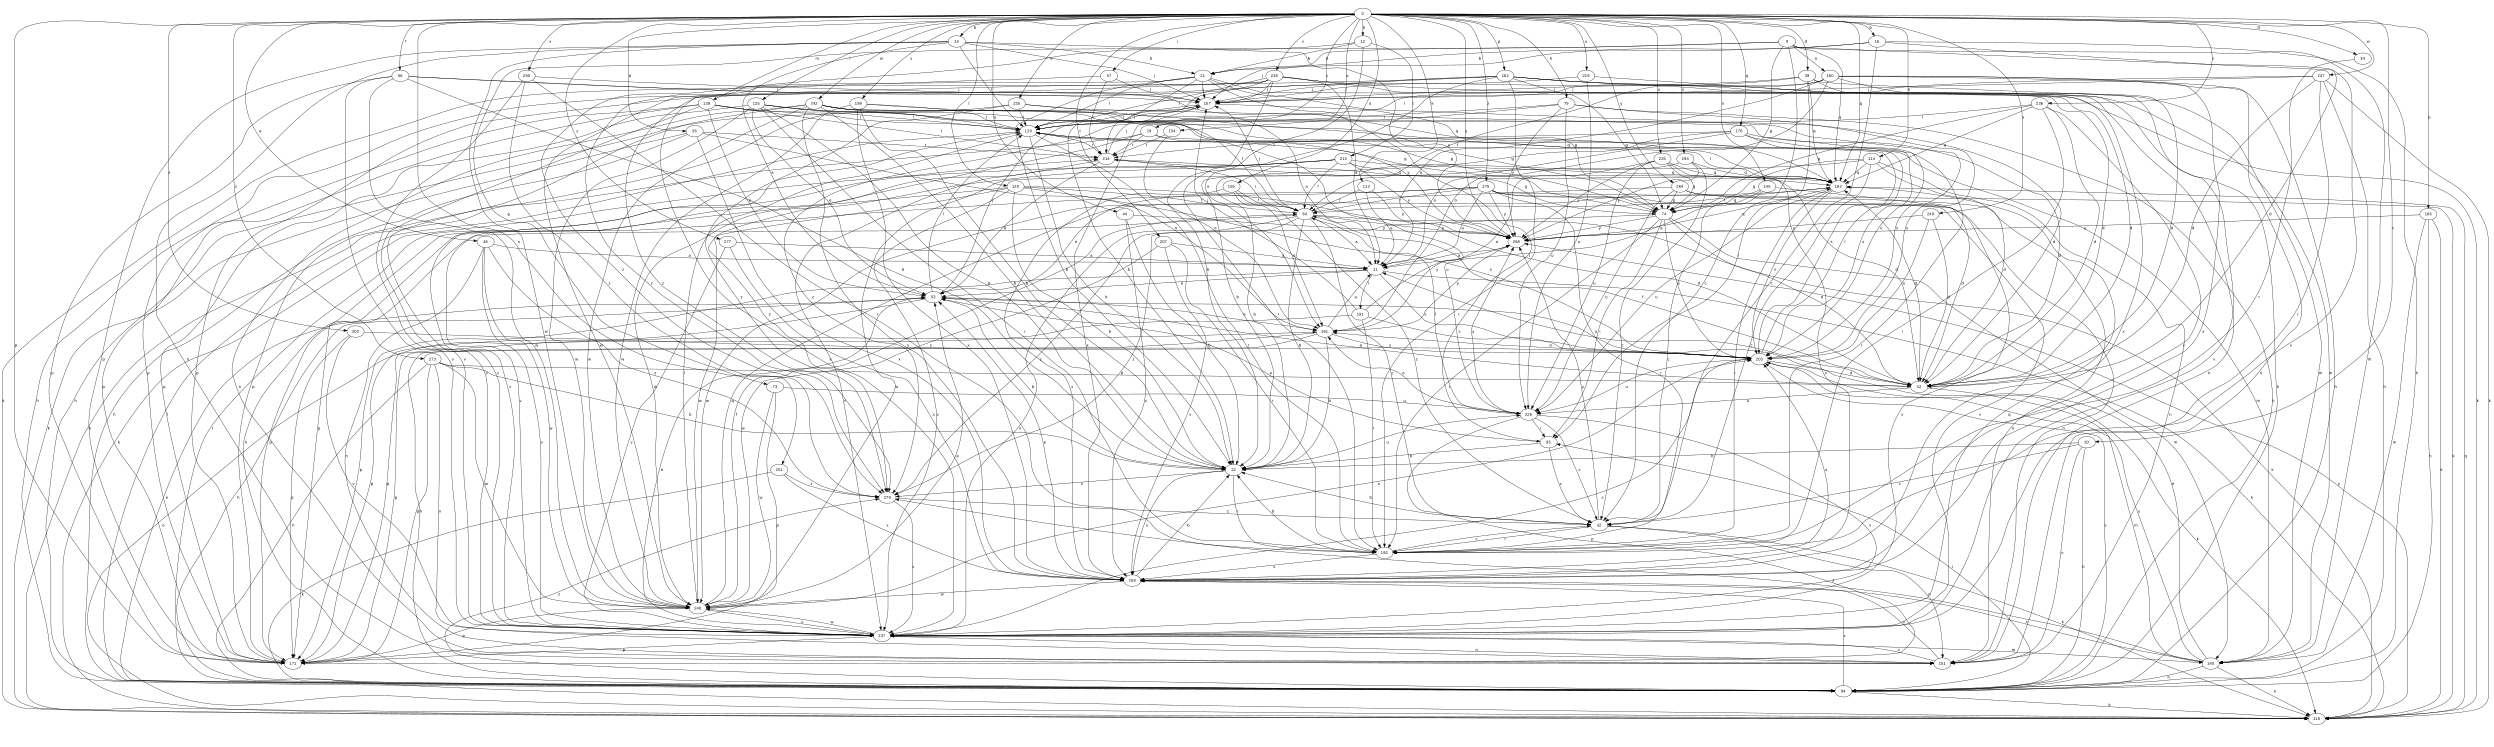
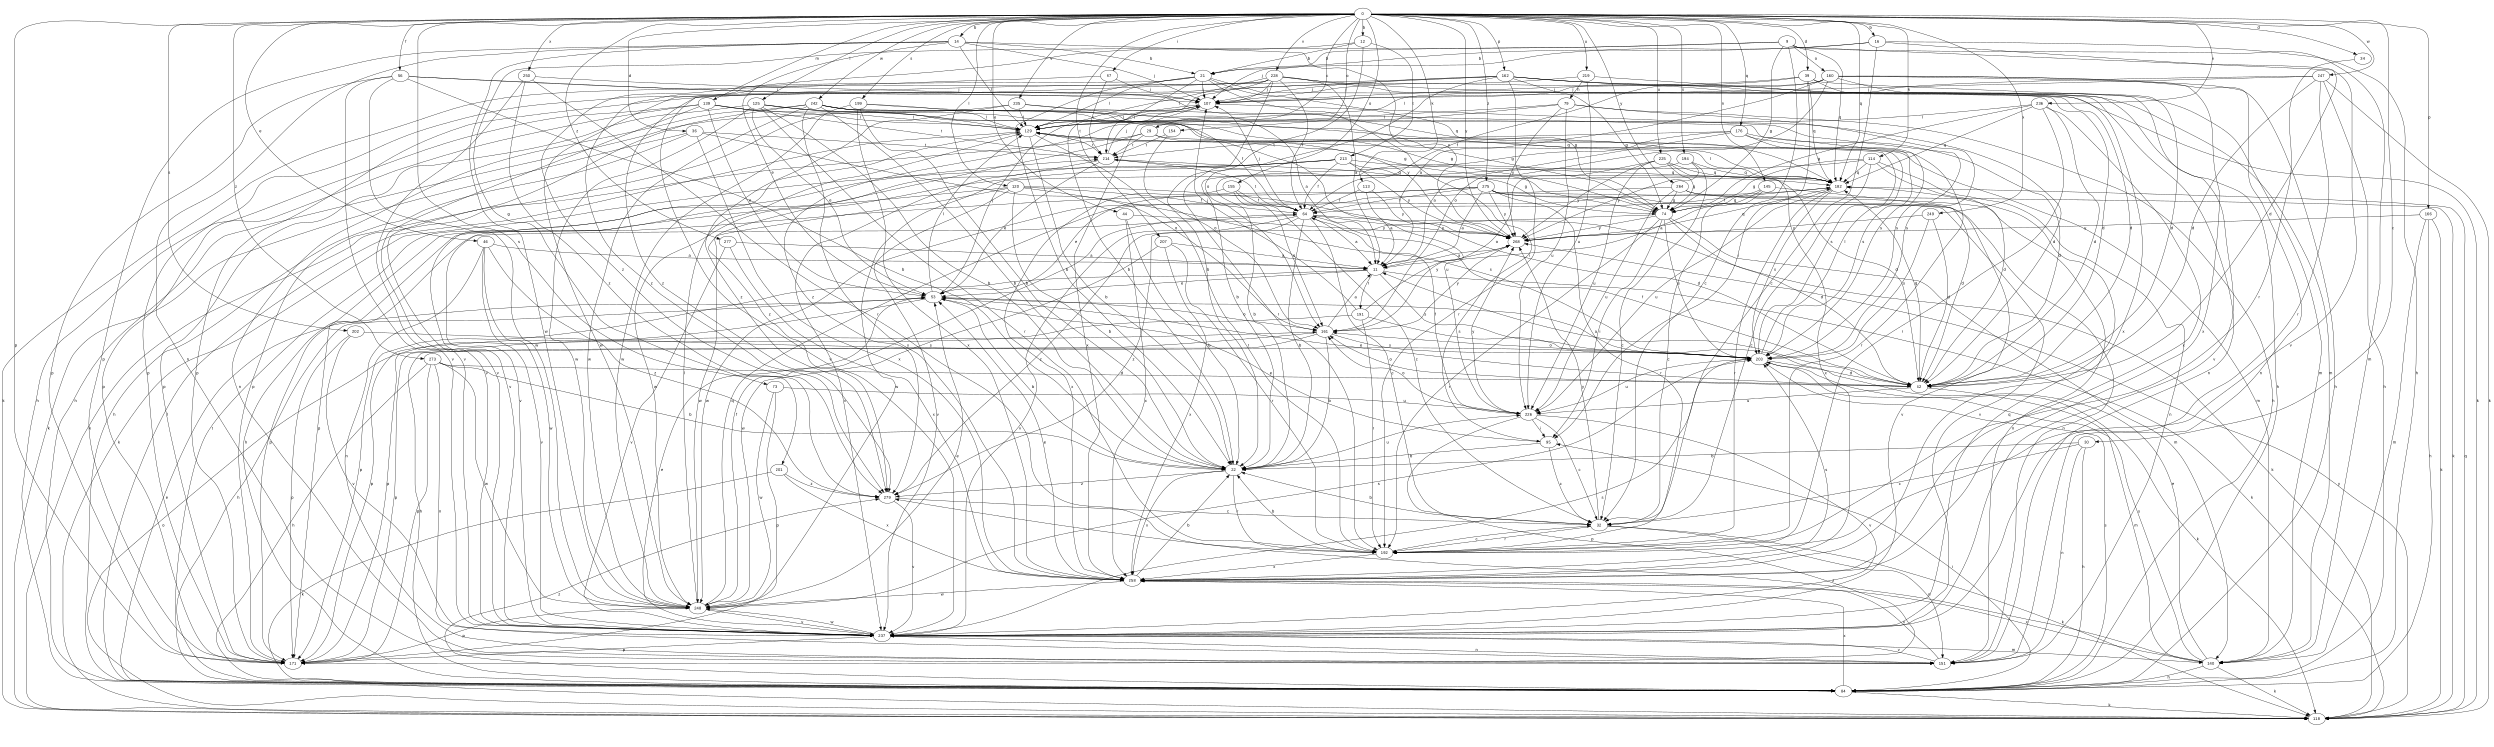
edge "0" -> "79": now "219" -> "79"
edge "228" -> "64": added, label "f"
edge "42" -> "161": added, label "o"
